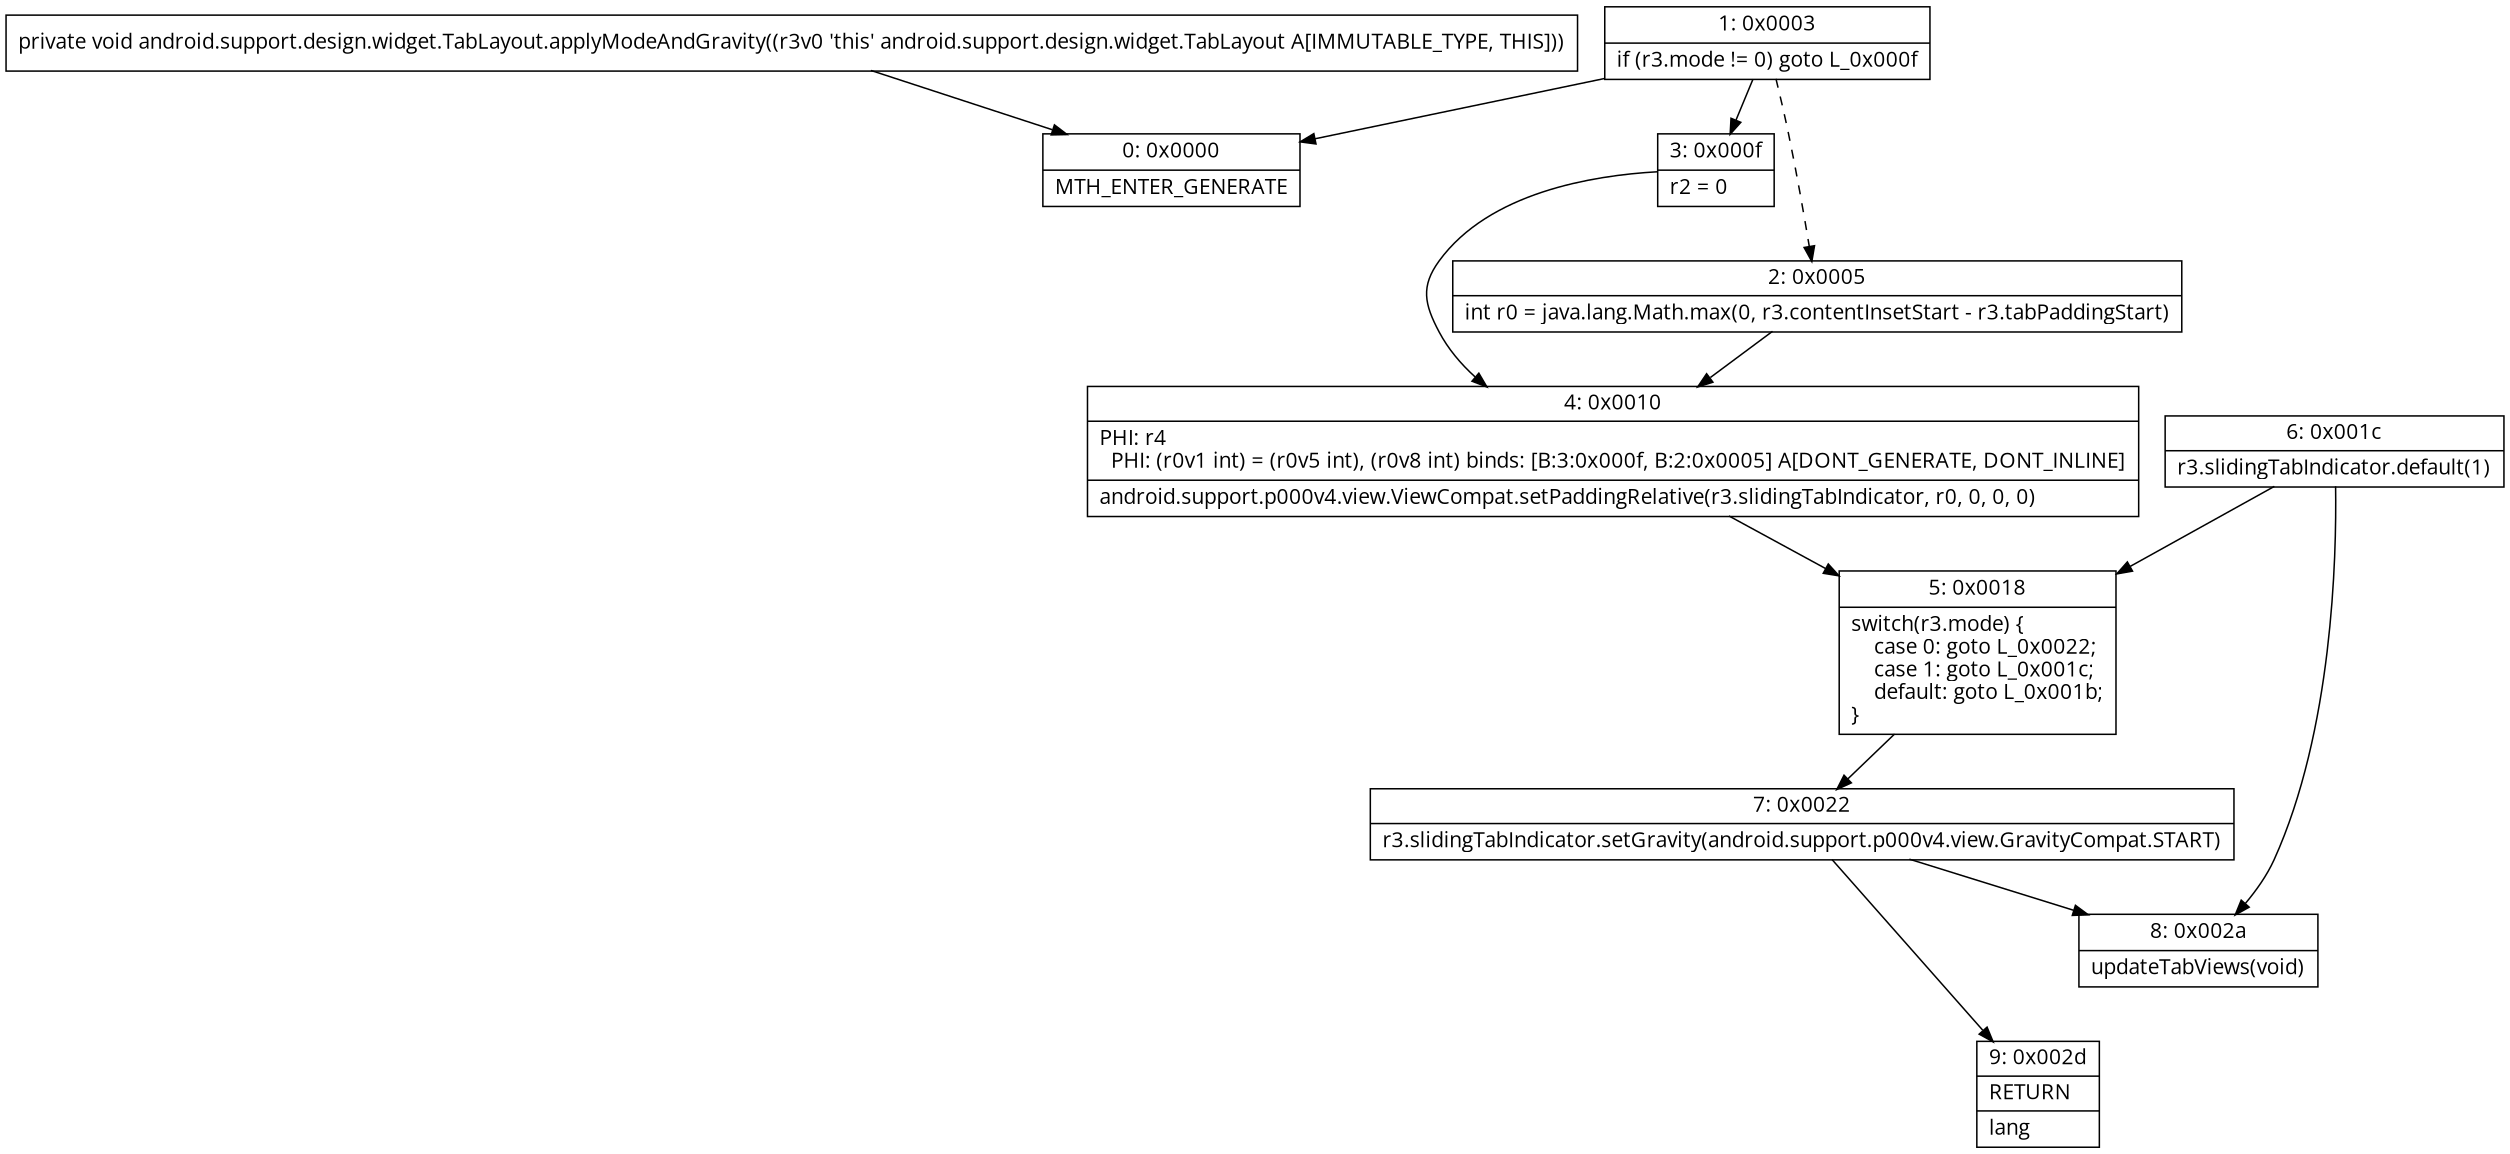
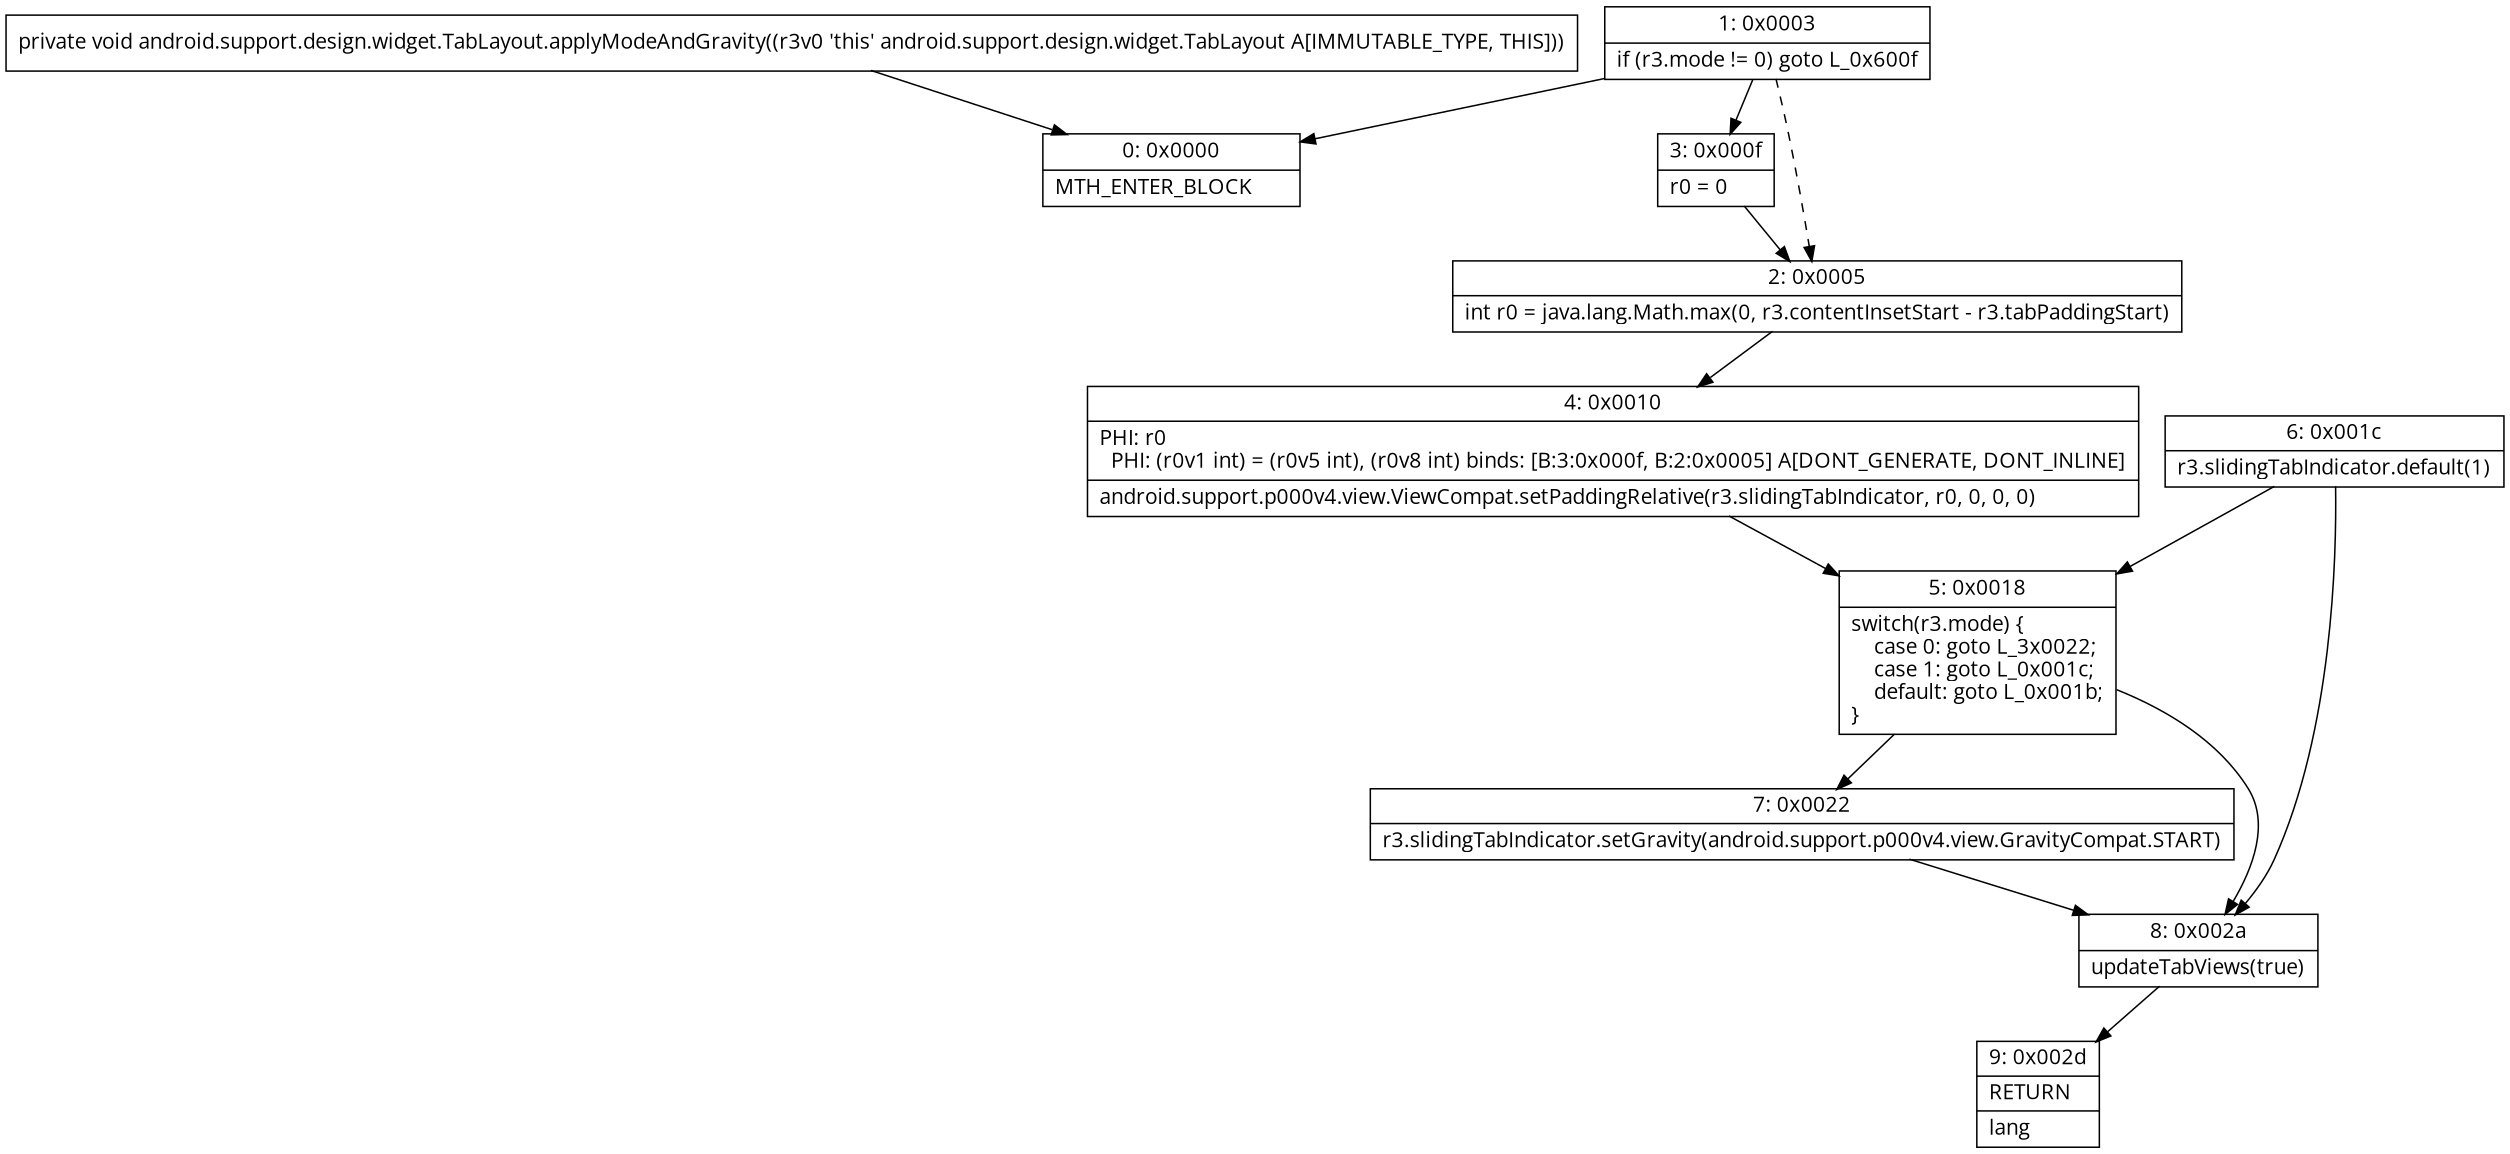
node "1: 0x0003": text "if (r3.mode != 0) goto L_0x000f" -> "if (r3.mode != 0) goto L_0x600f"
node "0: 0x0000": text "MTH_ENTER_GENERATE" -> "MTH_ENTER_BLOCK"
node "3: 0x000f": text "r2 = 0" -> "r0 = 0"
edge "3: 0x000f" -> "4: 0x0010": now "3: 0x000f" -> "2: 0x0005"
node "4: 0x0010": text "PHI: r4" -> "PHI: r0"
node "5: 0x0018": text "case 0: goto L_0x0022;" -> "case 0: goto L_3x0022;"
edge "5: 0x0018" -> "8: 0x002a": added
edge "7: 0x0022" -> "9: 0x002d": now "8: 0x002a" -> "9: 0x002d"
node "8: 0x002a": text "updateTabViews(void)" -> "updateTabViews(true)"
